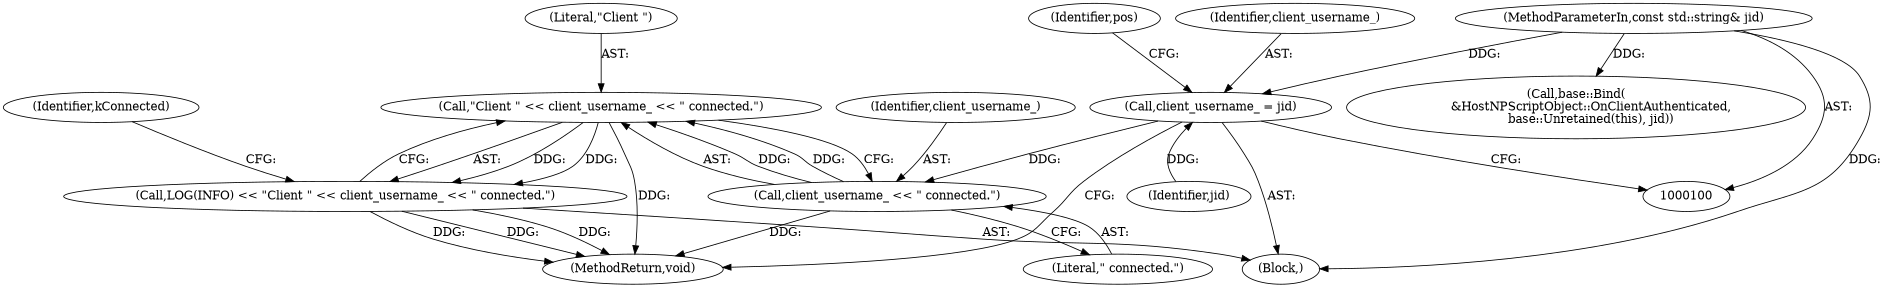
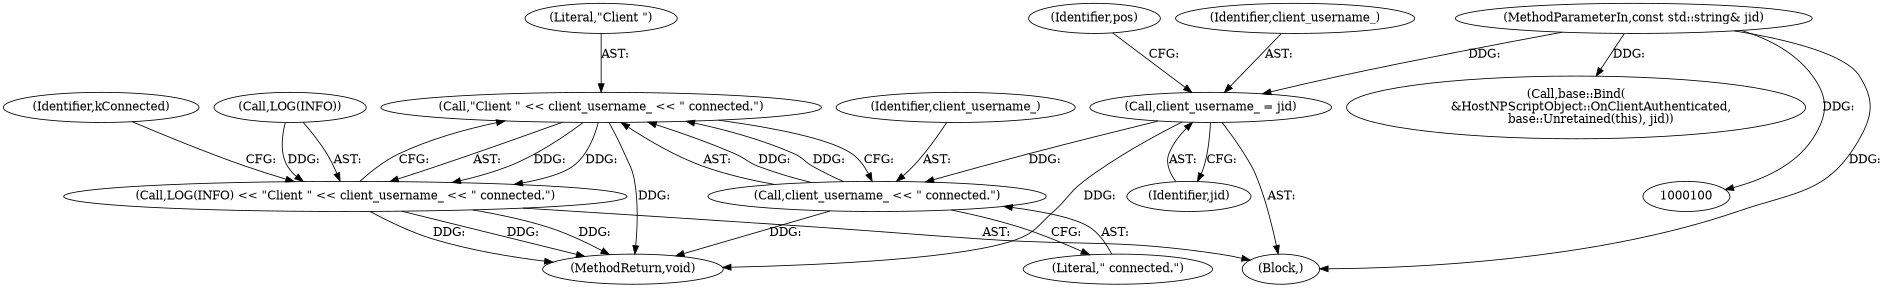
node "(Call,LOG(INFO))": added
edge "(MethodParameterIn,const std::string& jid)" -> "1000100": label "AST: " -> "DDG: "
edge "(Call,client_username_ = jid)" -> "1000100": now "(Call,client_username_ = jid)" -> "(Identifier,jid)"
edge "(Identifier,jid)" -> "(Call,client_username_ = jid)": label "DDG: " -> "AST: "
edge "(Call,client_username_ = jid)" -> "(MethodReturn,void)": label "CFG: " -> "DDG: "
